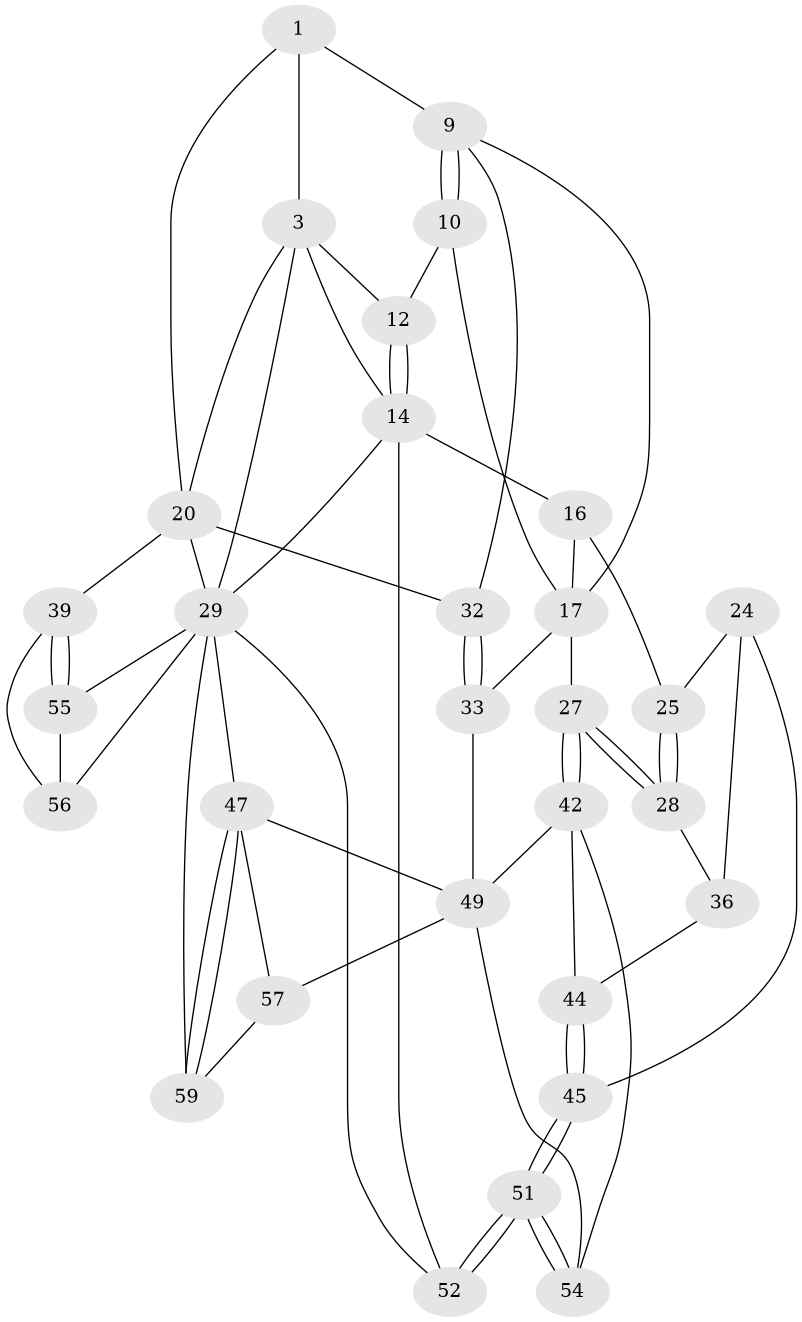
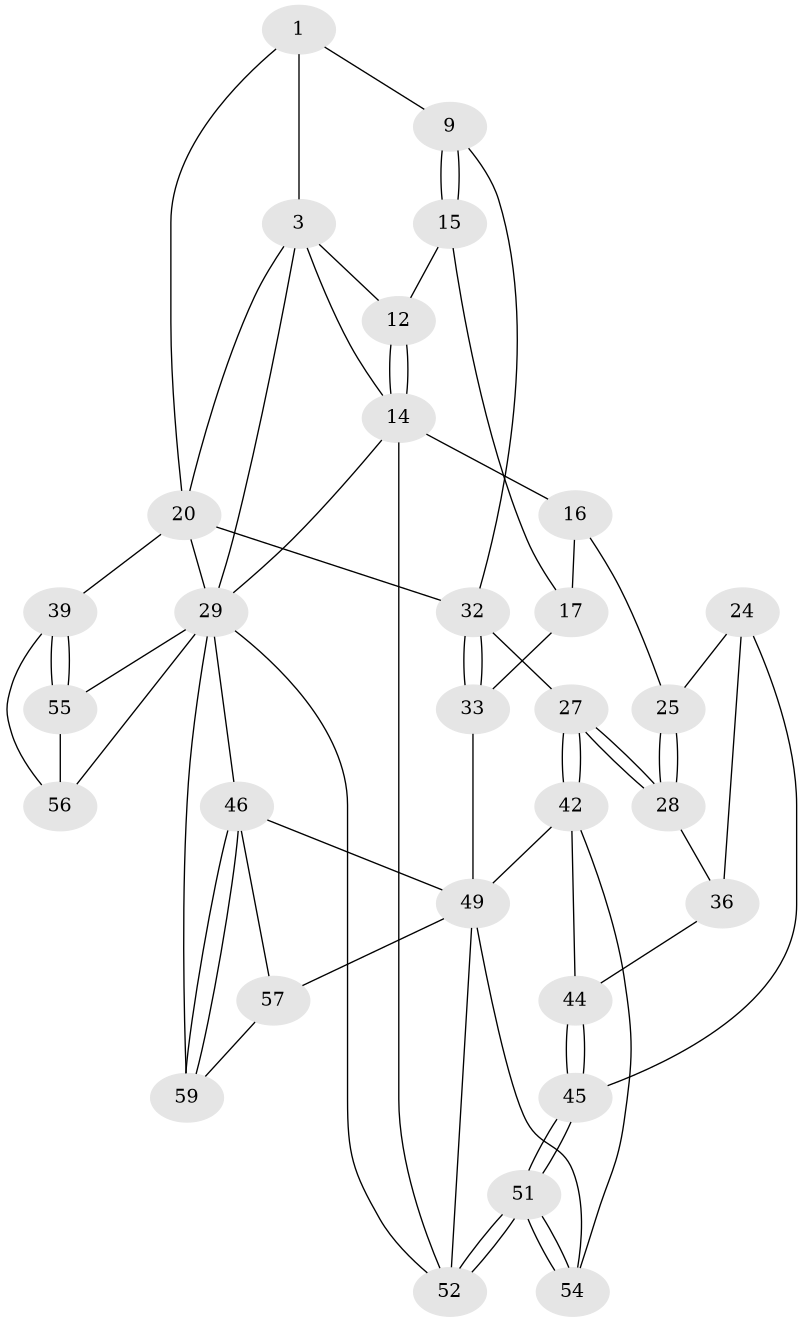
node "10": label "10" -> "15"
edge "9" -- "17": removed
edge "17" -- "27": now "32" -- "27"
node "47": label "47" -> "46"
edge "49" -- "52": added
